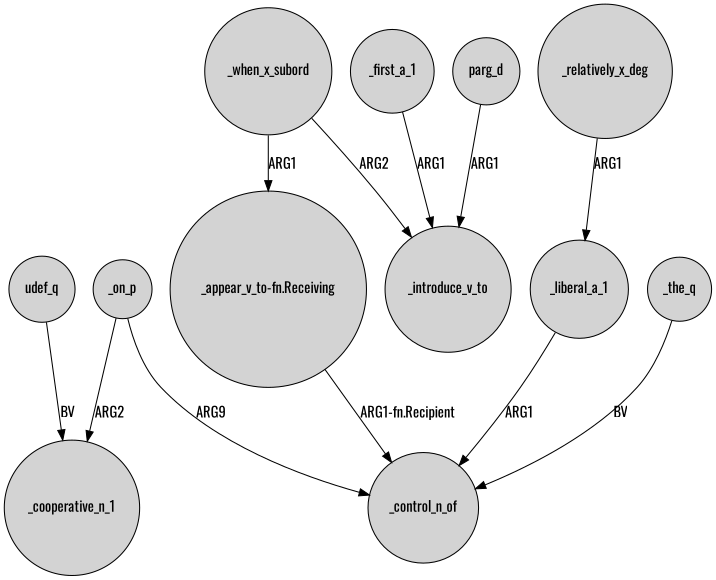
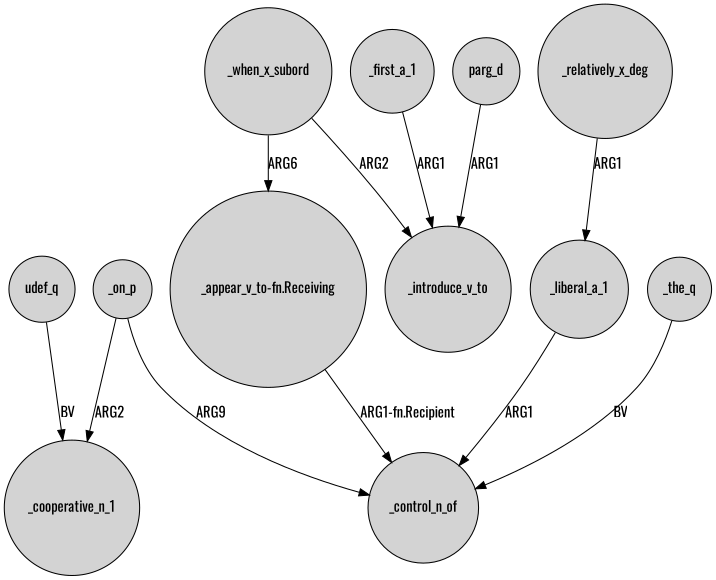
edge "_when_x_subord" -> "_appear_v_to-fn.Receiving": label "ARG1" -> "ARG6"
